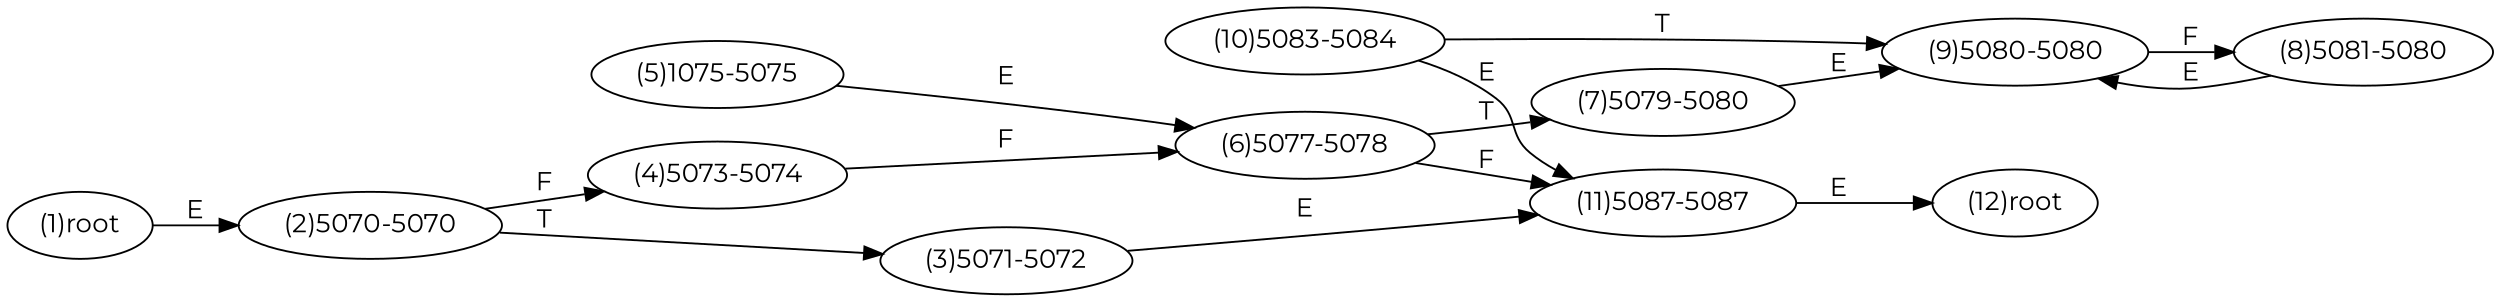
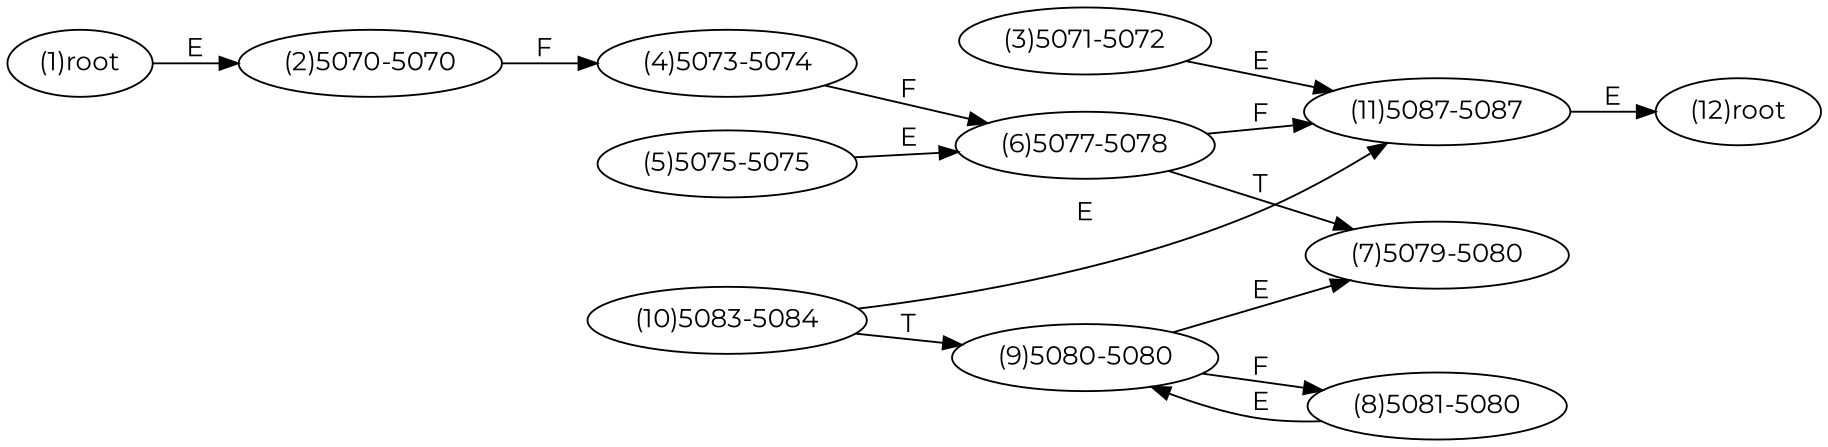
node "(5)1075-5075": label "(5)1075-5075" -> "(5)5075-5075"
edge "(7)5079-5080" -> "(9)5080-5080": reversed
edge "(2)5070-5070" -> "(3)5071-5072": removed, label "T"
